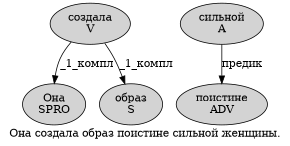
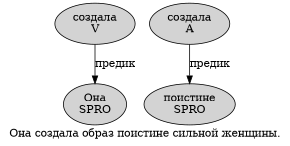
node "сильной A": label "сильной A" -> "создала A"
edge "создала V" -> "Она SPRO": label "_1_компл" -> "предик"
node "образ S": removed
node "поистине ADV": label "поистине ADV" -> "поистине SPRO"
